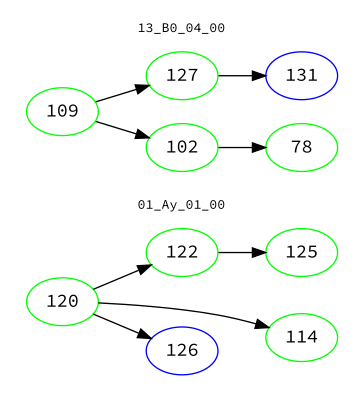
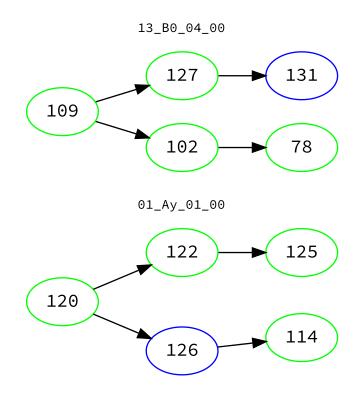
edge "120" -> "114": now "126" -> "114"
